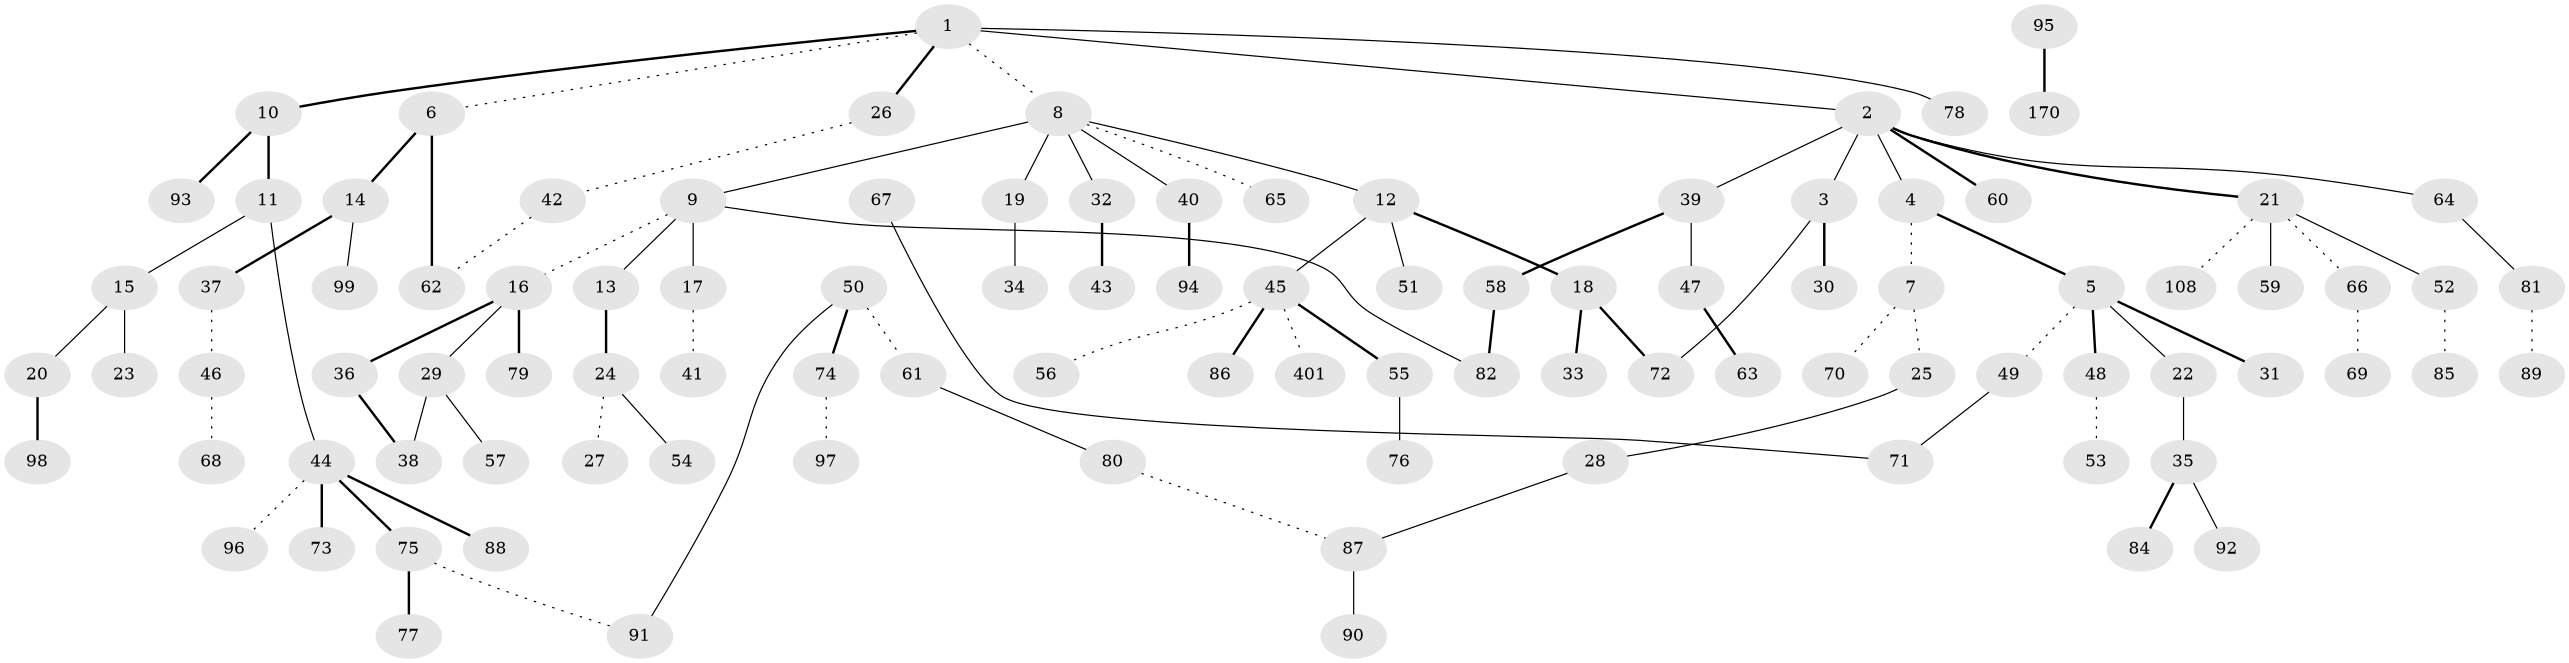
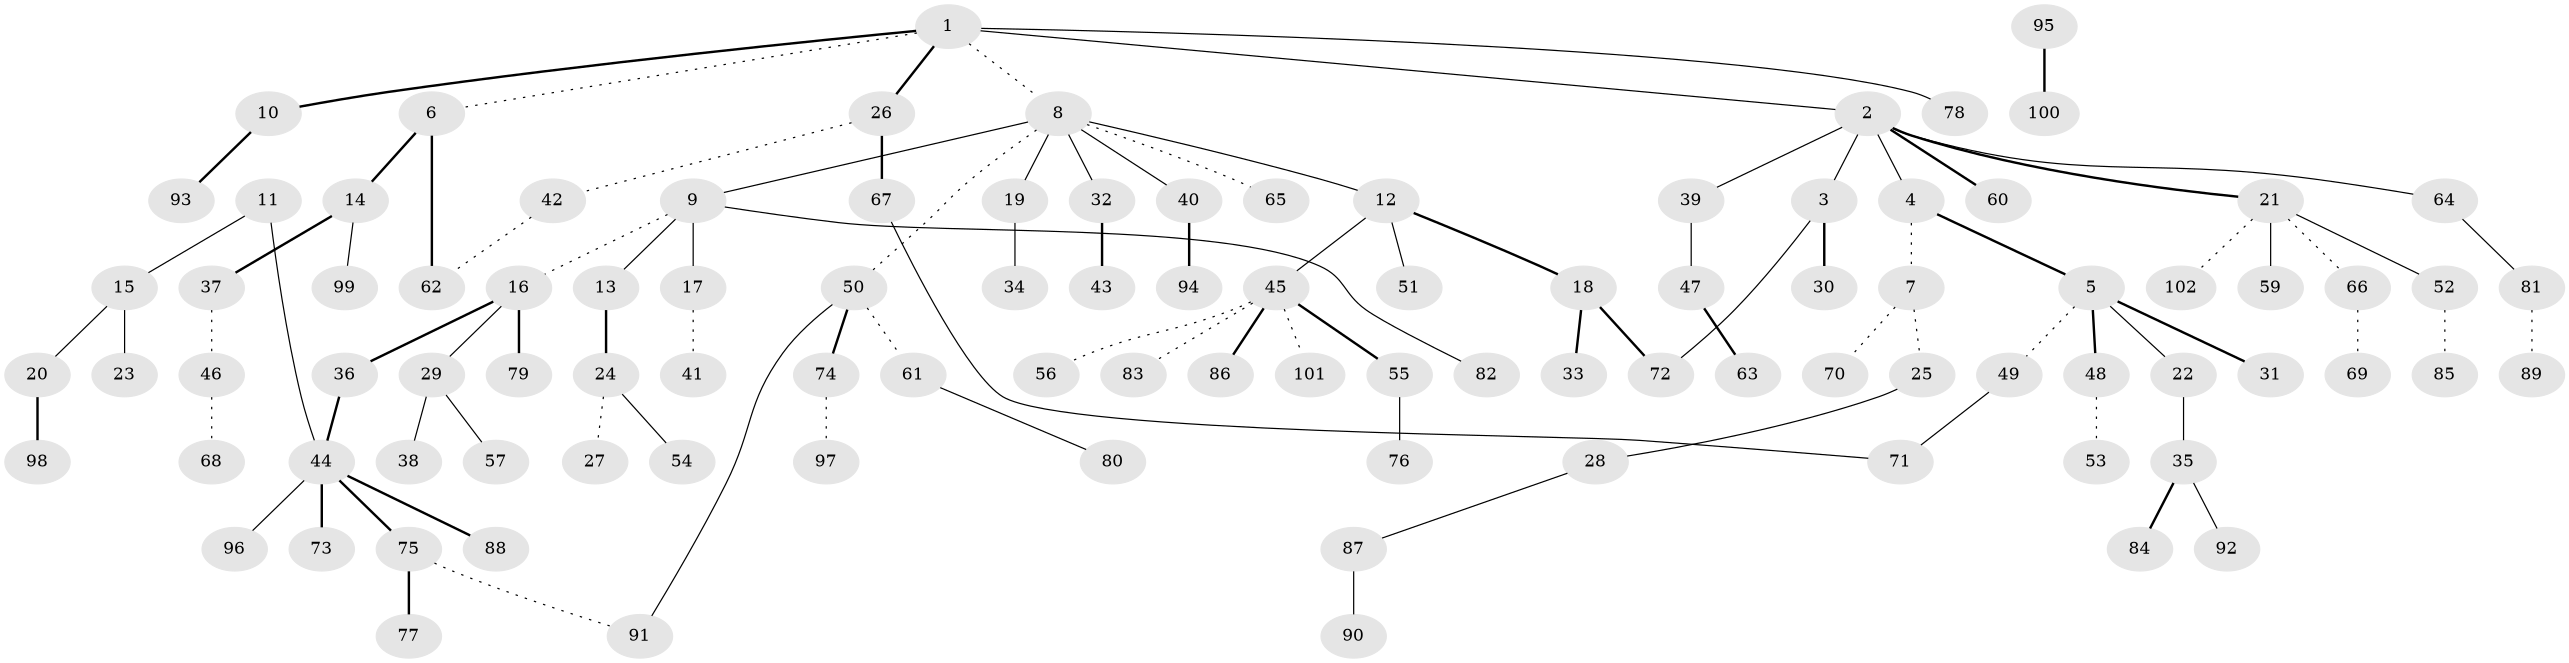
node "170": label "170" -> "100"
edge "10" -- "11": removed
edge "26" -- "67": added
edge "8" -- "50": added
node "58": removed
node "108": label "108" -> "102"
node "83": added
node "401": label "401" -> "101"
edge "36" -- "38": now "36" -- "44"
edge "44" -- "96": style dotted -> solid
edge "80" -- "87": removed
